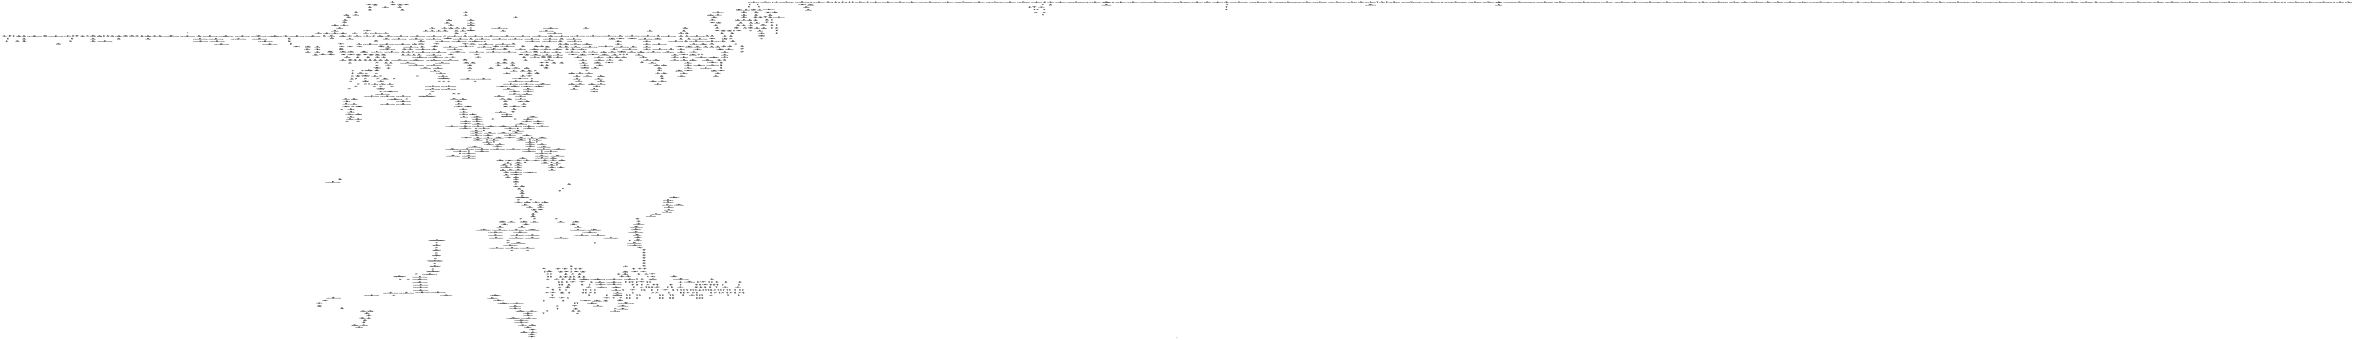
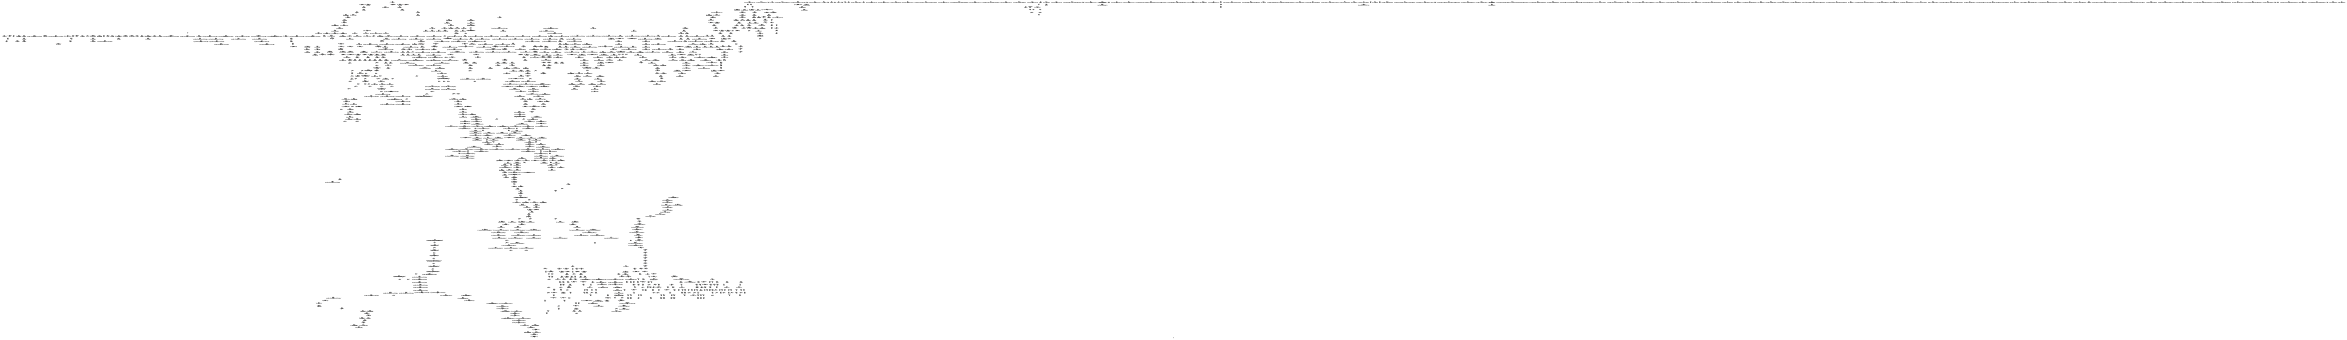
node "NodeID: 88": removed
